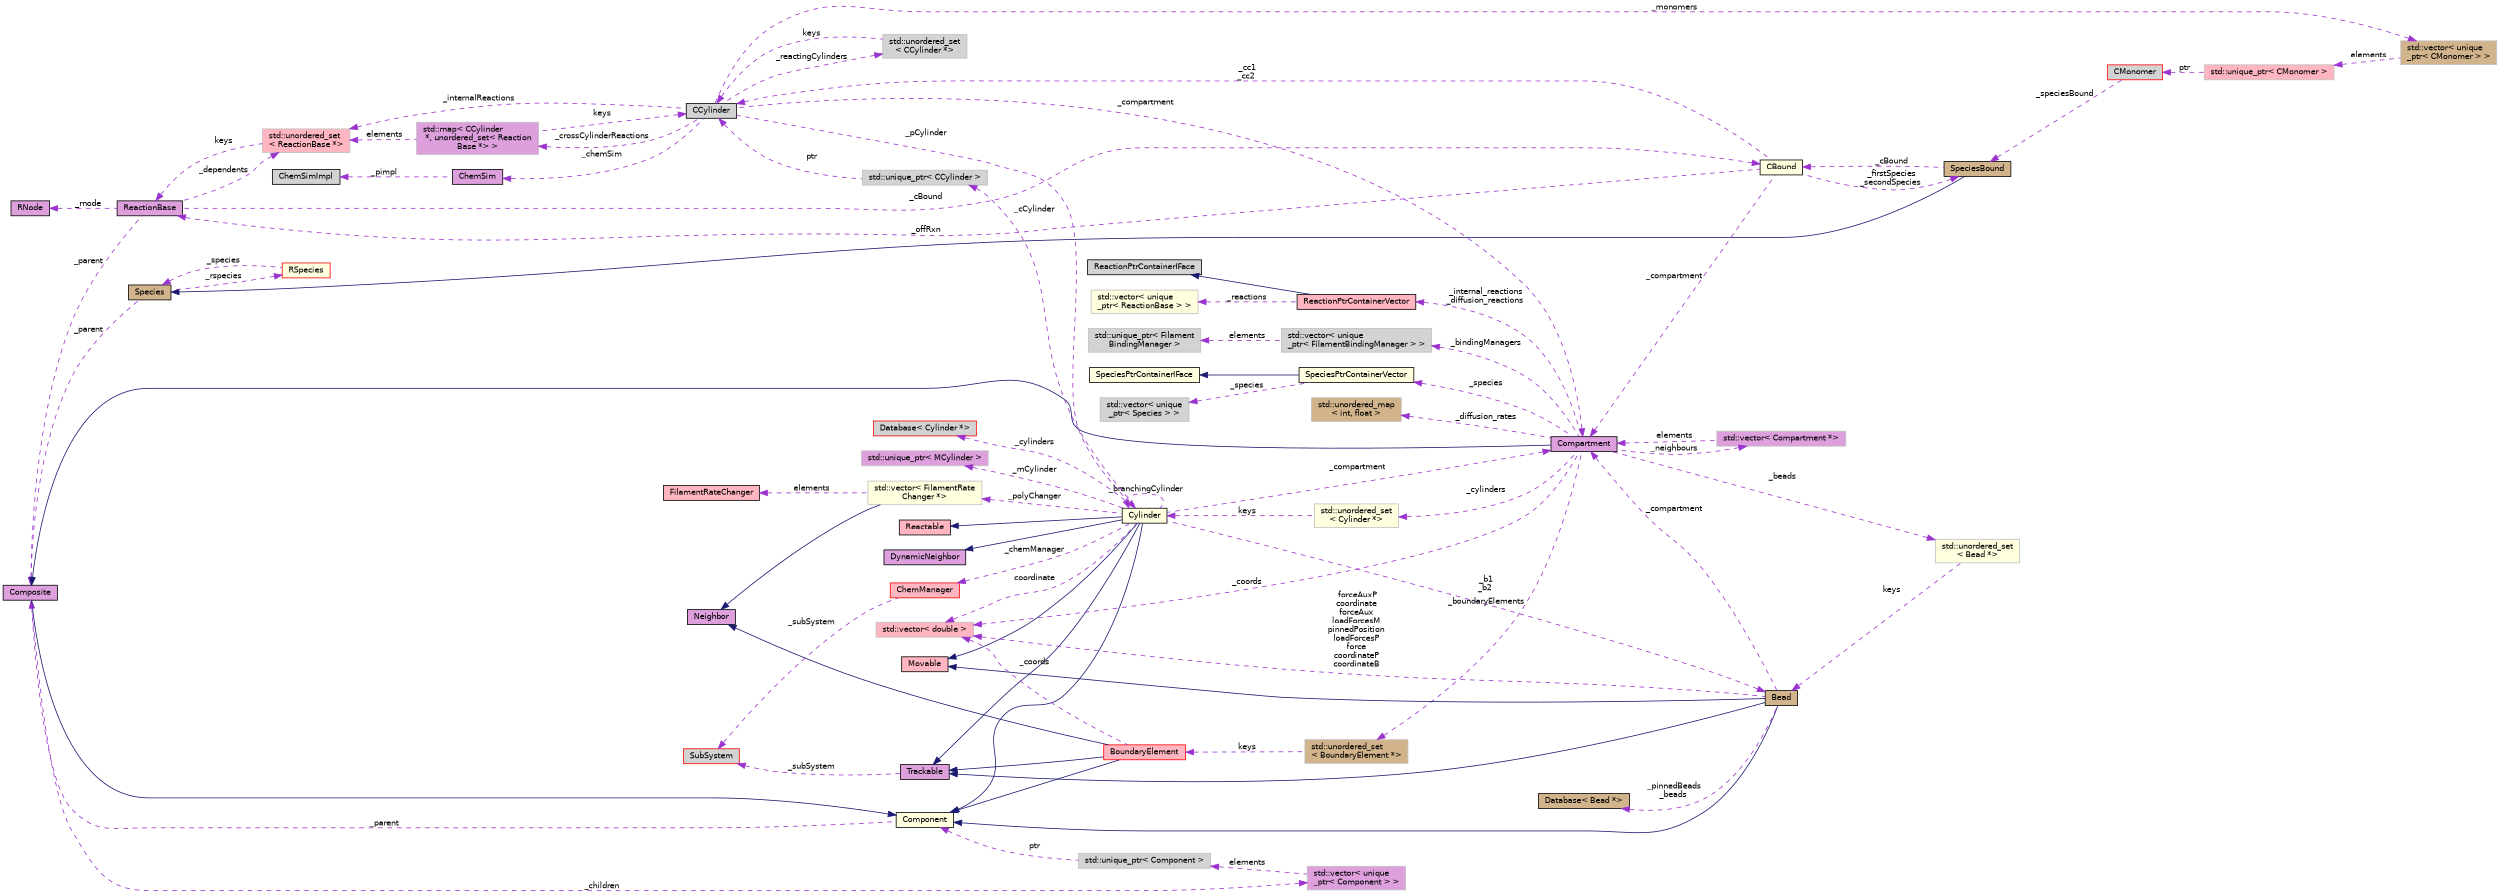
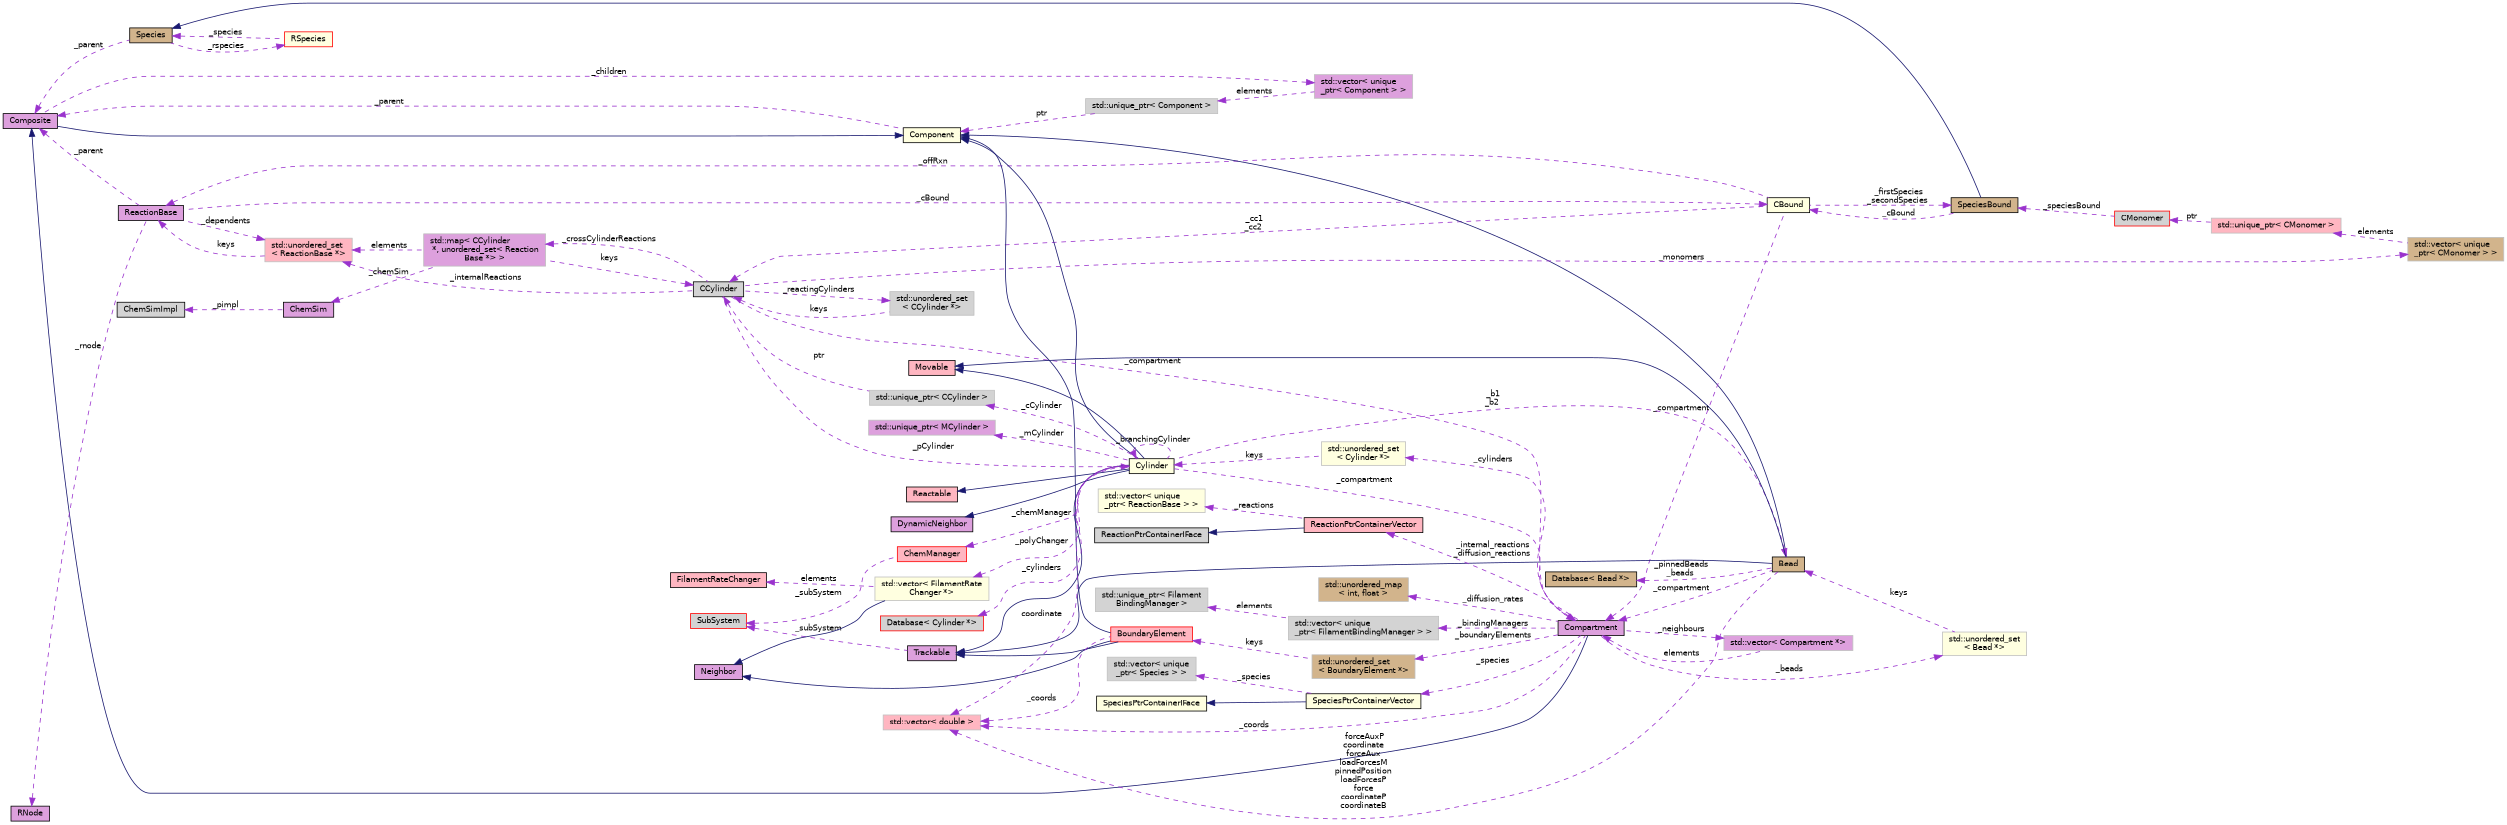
edge "CCylinder" -> "ChemSim": now "std::map< CCylinder *, unordered_set< Reaction Base *> >" -> "ChemSim"
